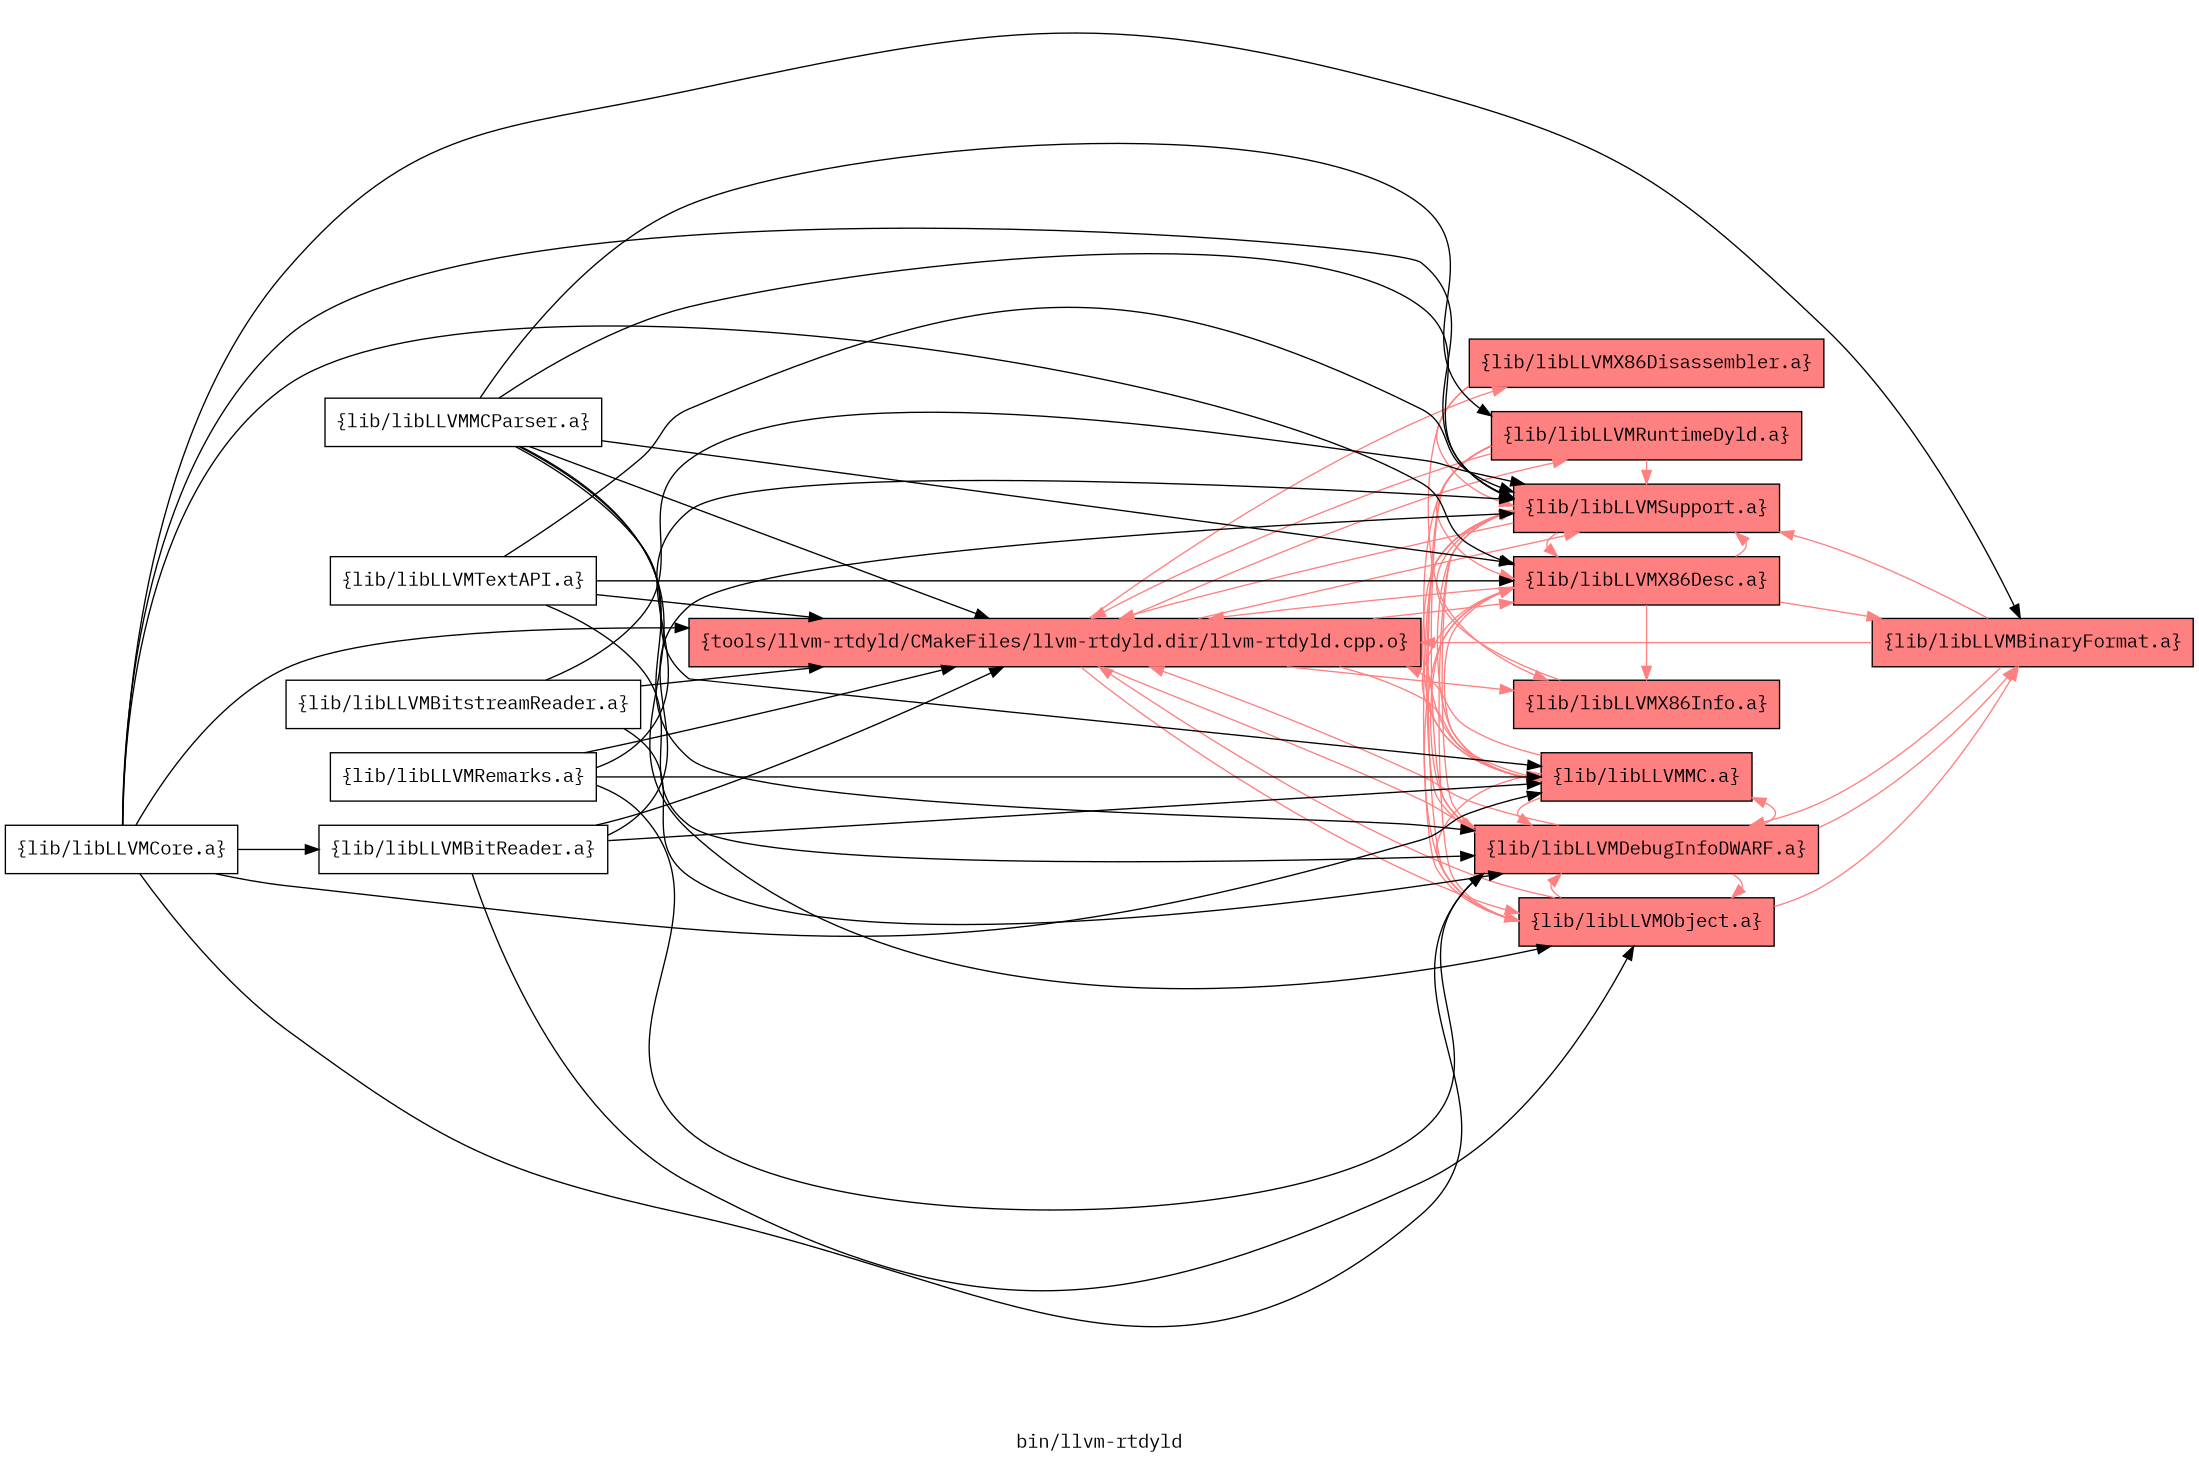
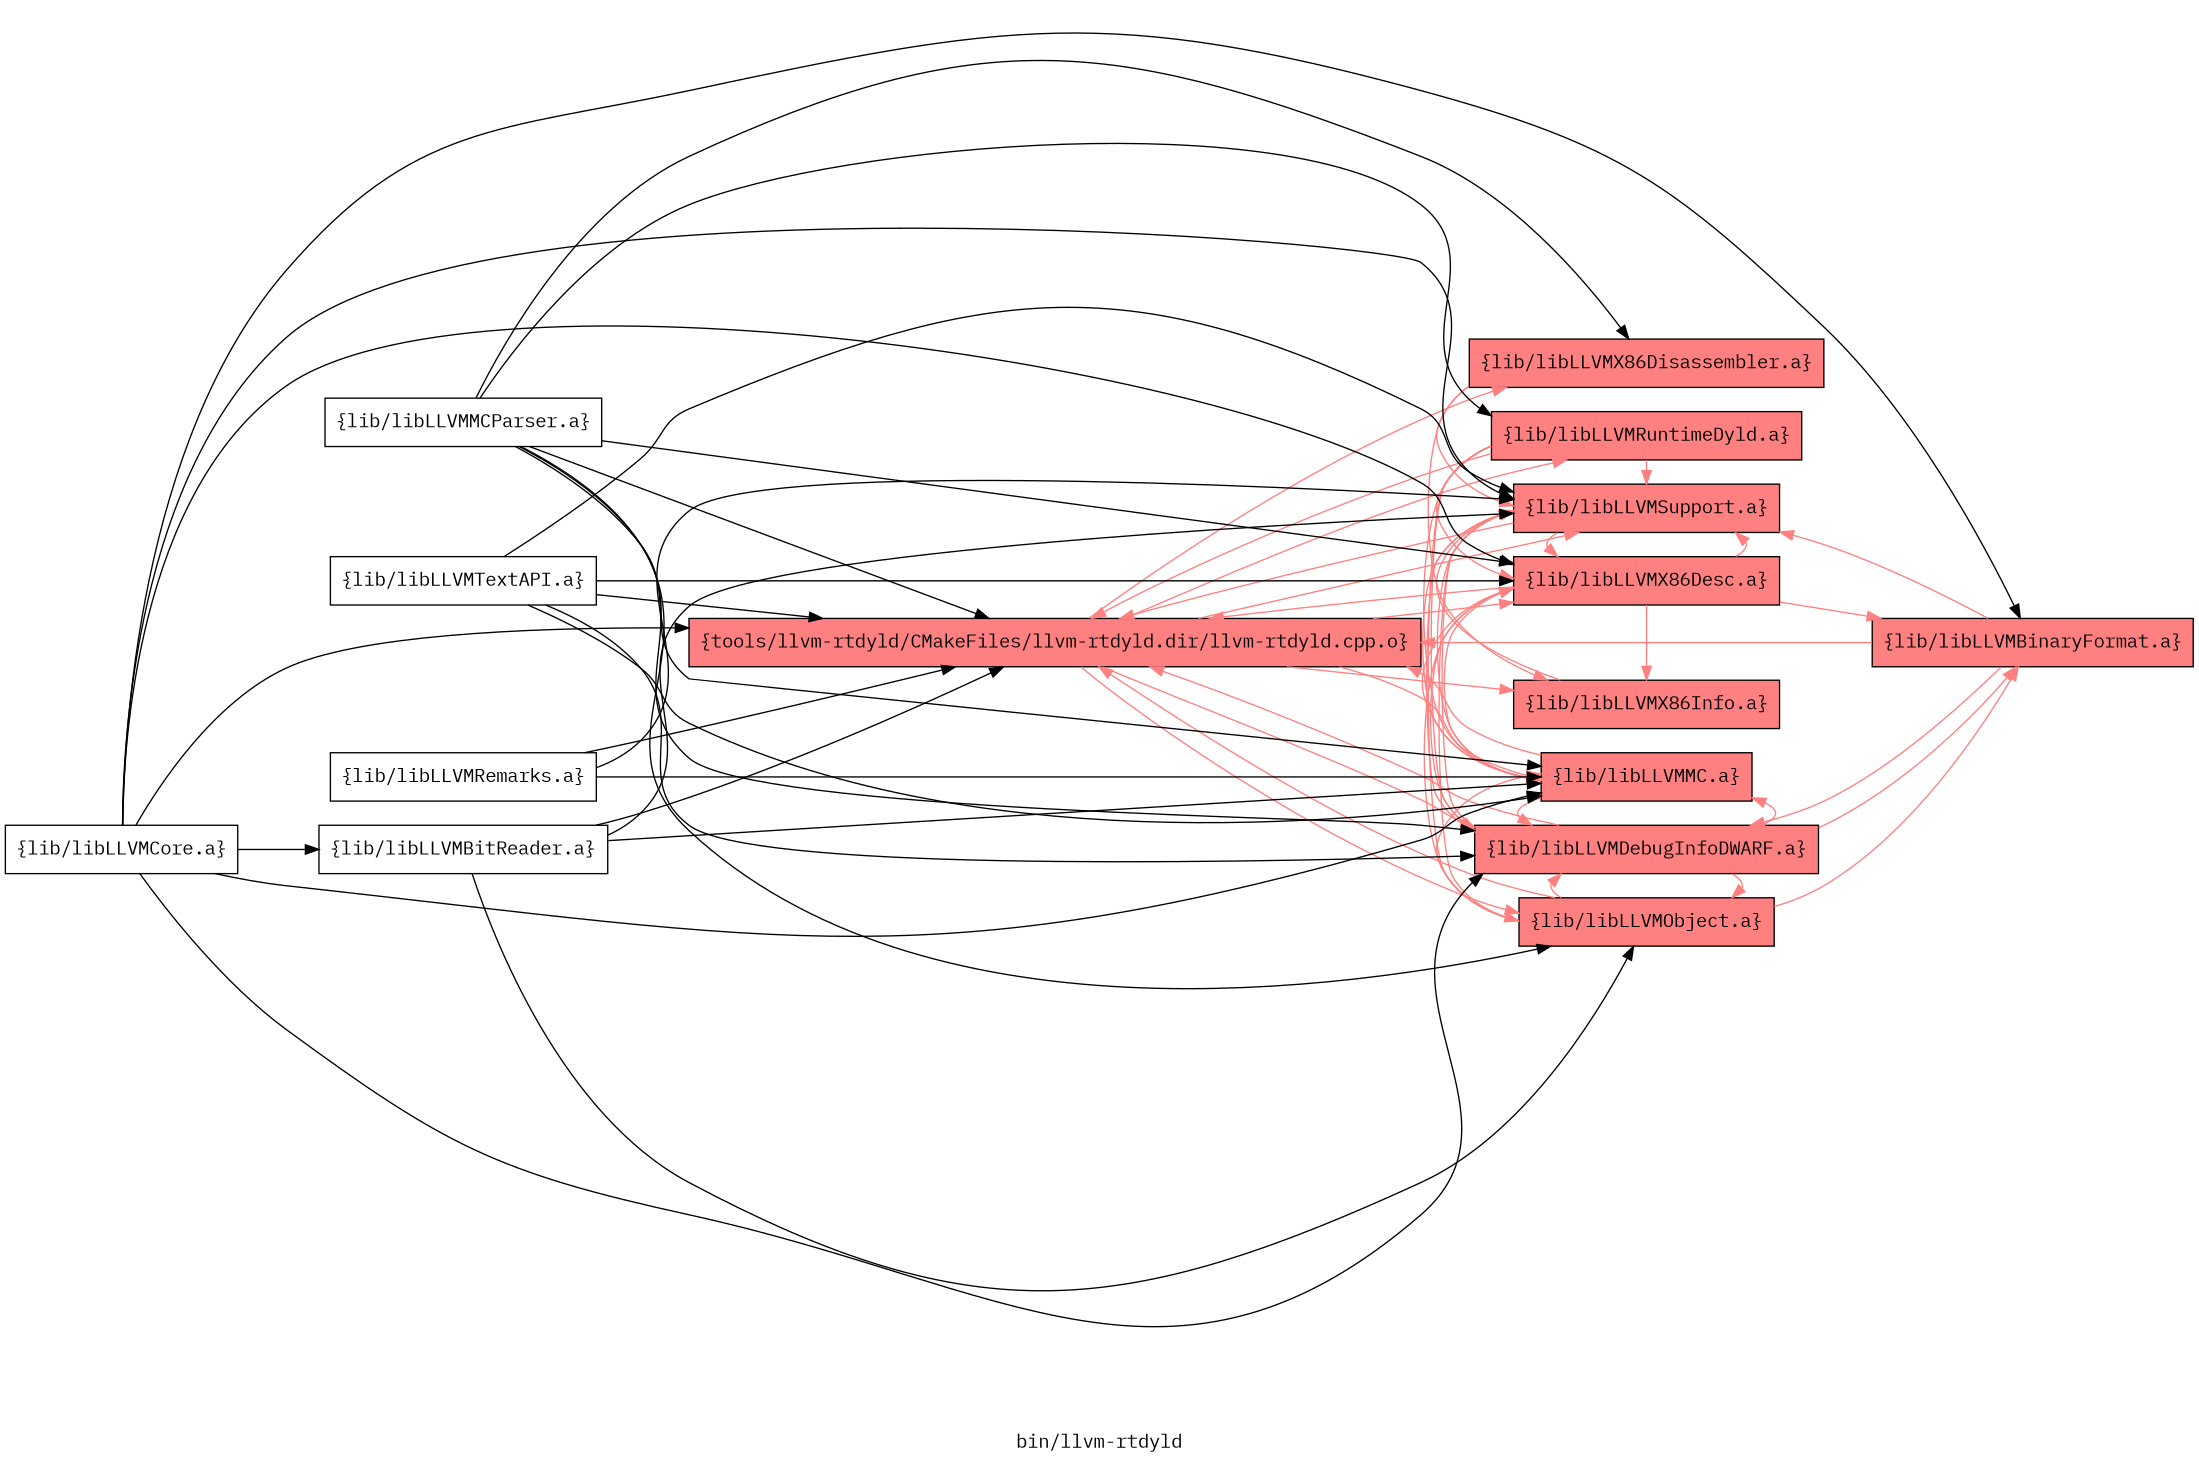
edge "{lib/libLLVMMCParser.a}" -> "{lib/libLLVMSupport.a}": now "{lib/libLLVMMCParser.a}" -> "{lib/libLLVMX86Disassembler.a}"
node "{lib/libLLVMBitstreamReader.a}": removed
edge "{lib/libLLVMSupport.a}" -> "{lib/libLLVMObject.a}": removed
edge "{lib/libLLVMTextAPI.a}" -> "{lib/libLLVMMC.a}": added
edge "{lib/libLLVMRemarks.a}" -> "{lib/libLLVMDebugInfoDWARF.a}": removed
